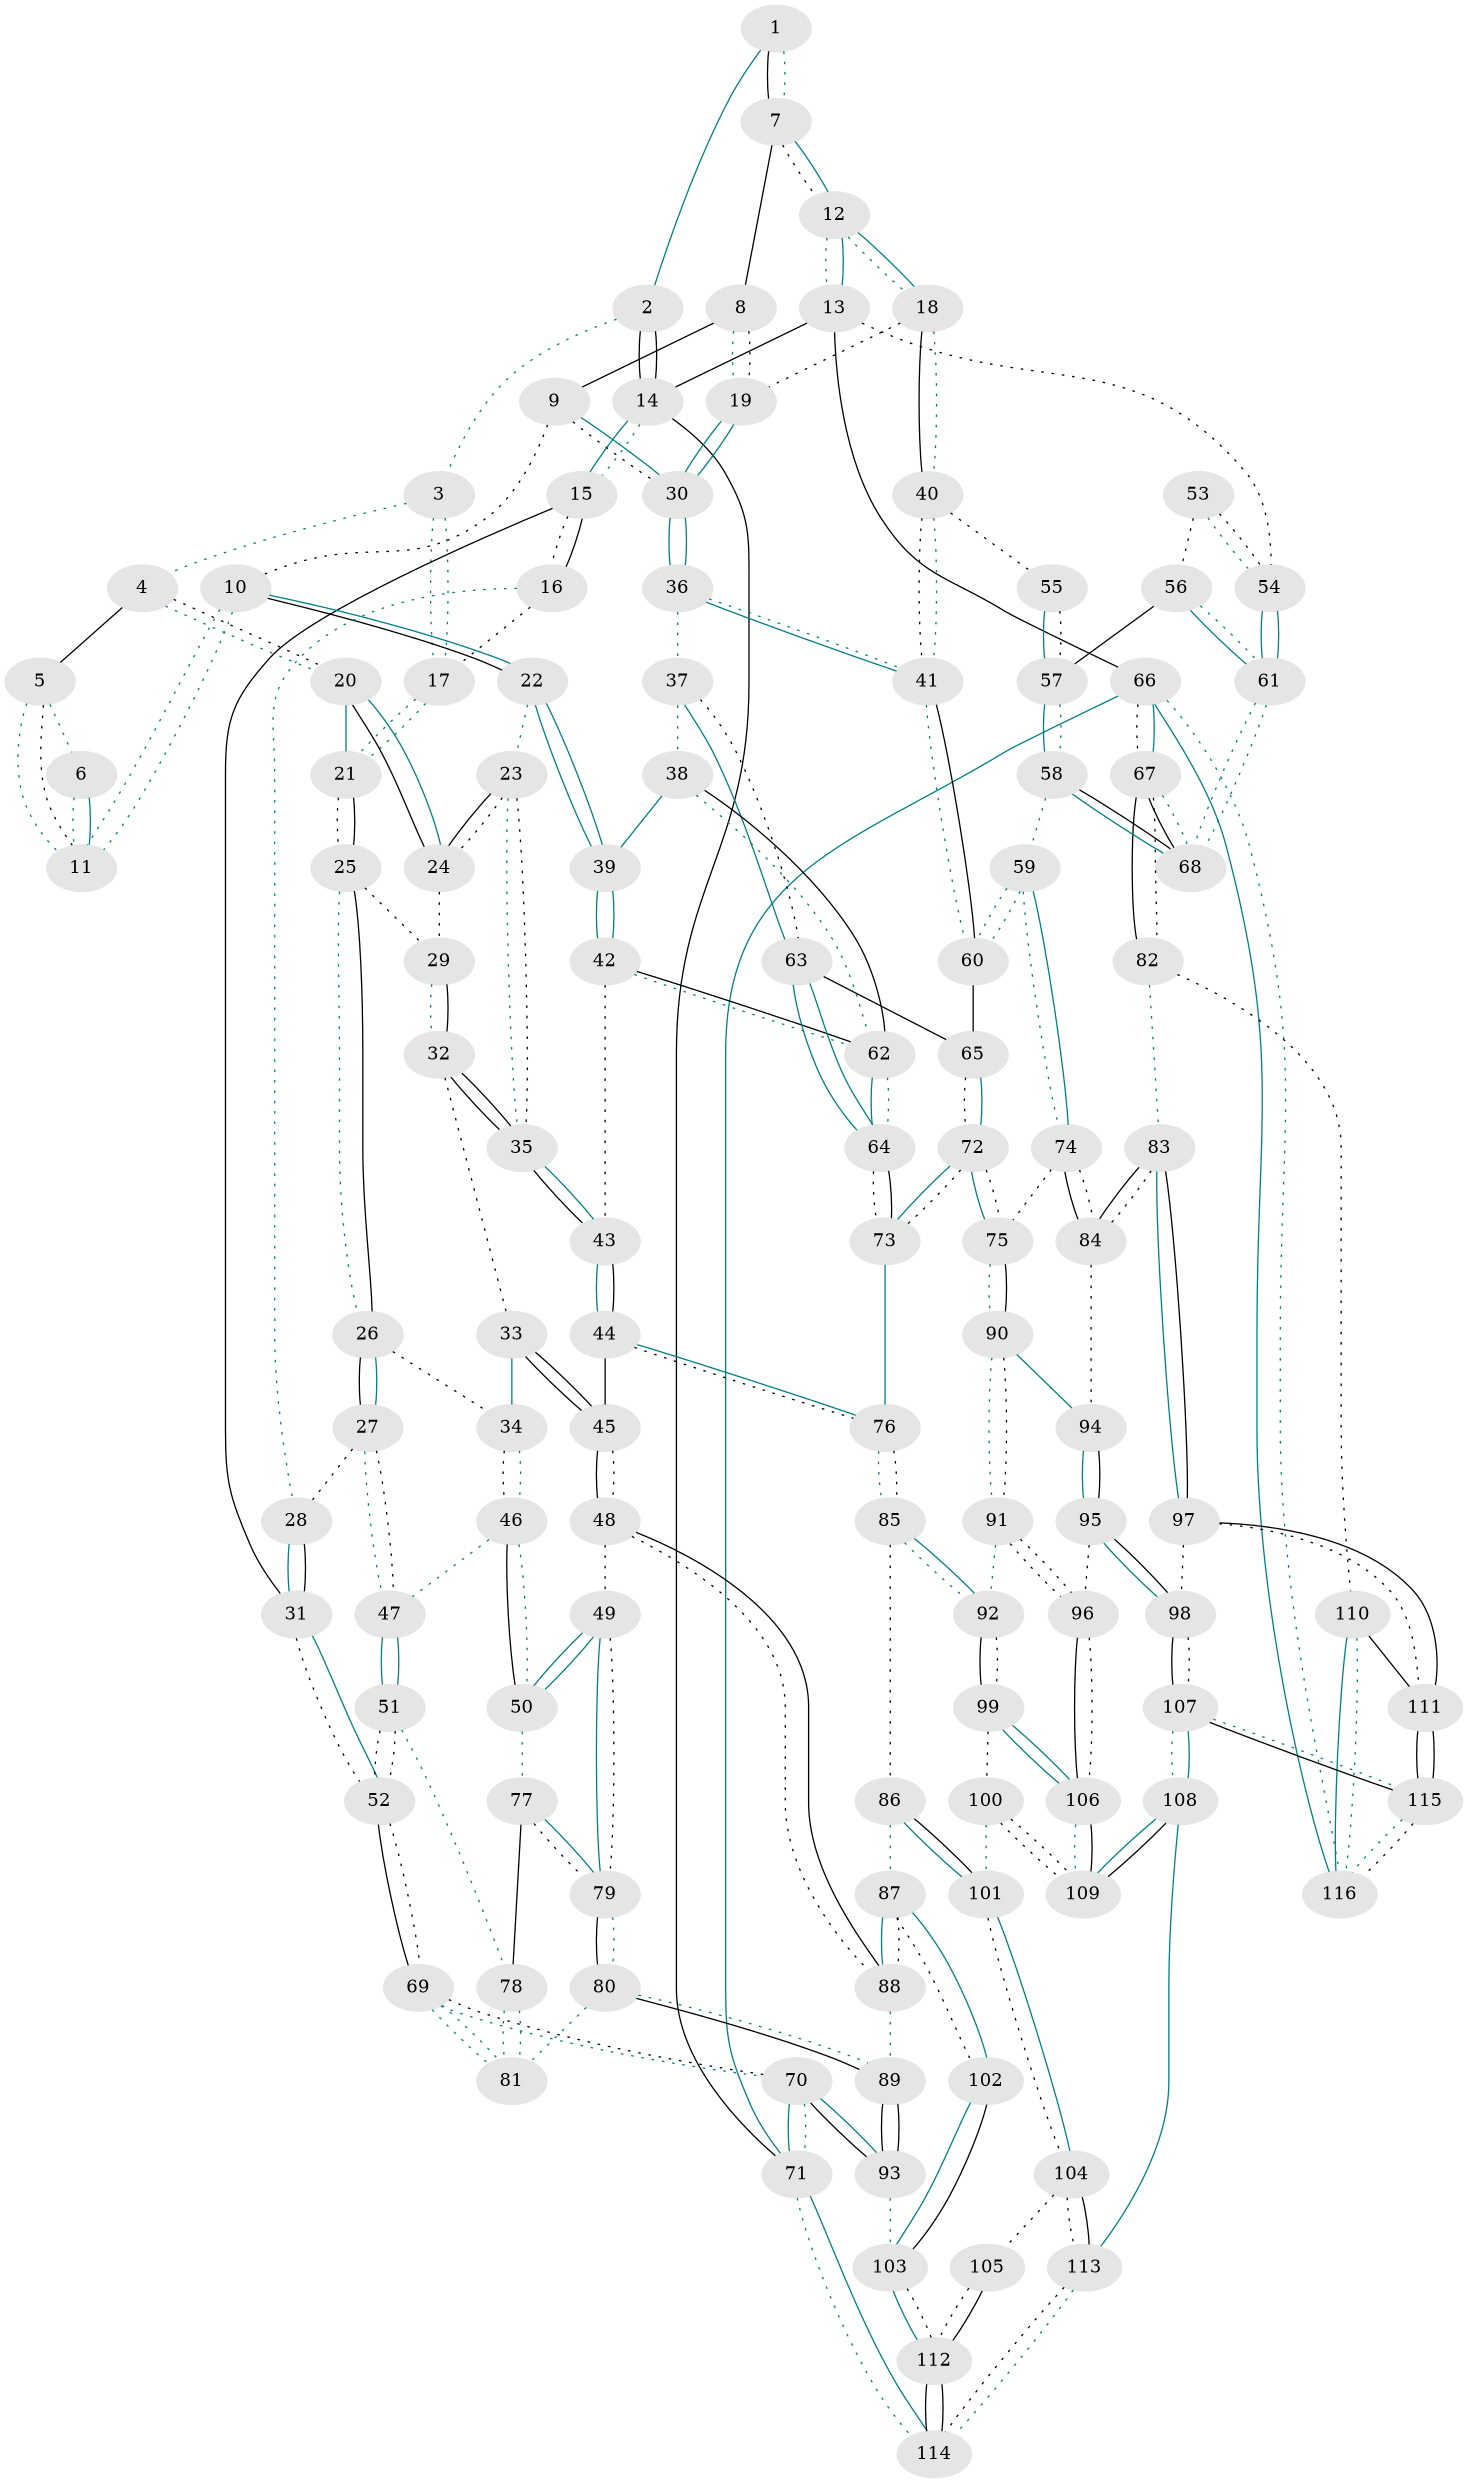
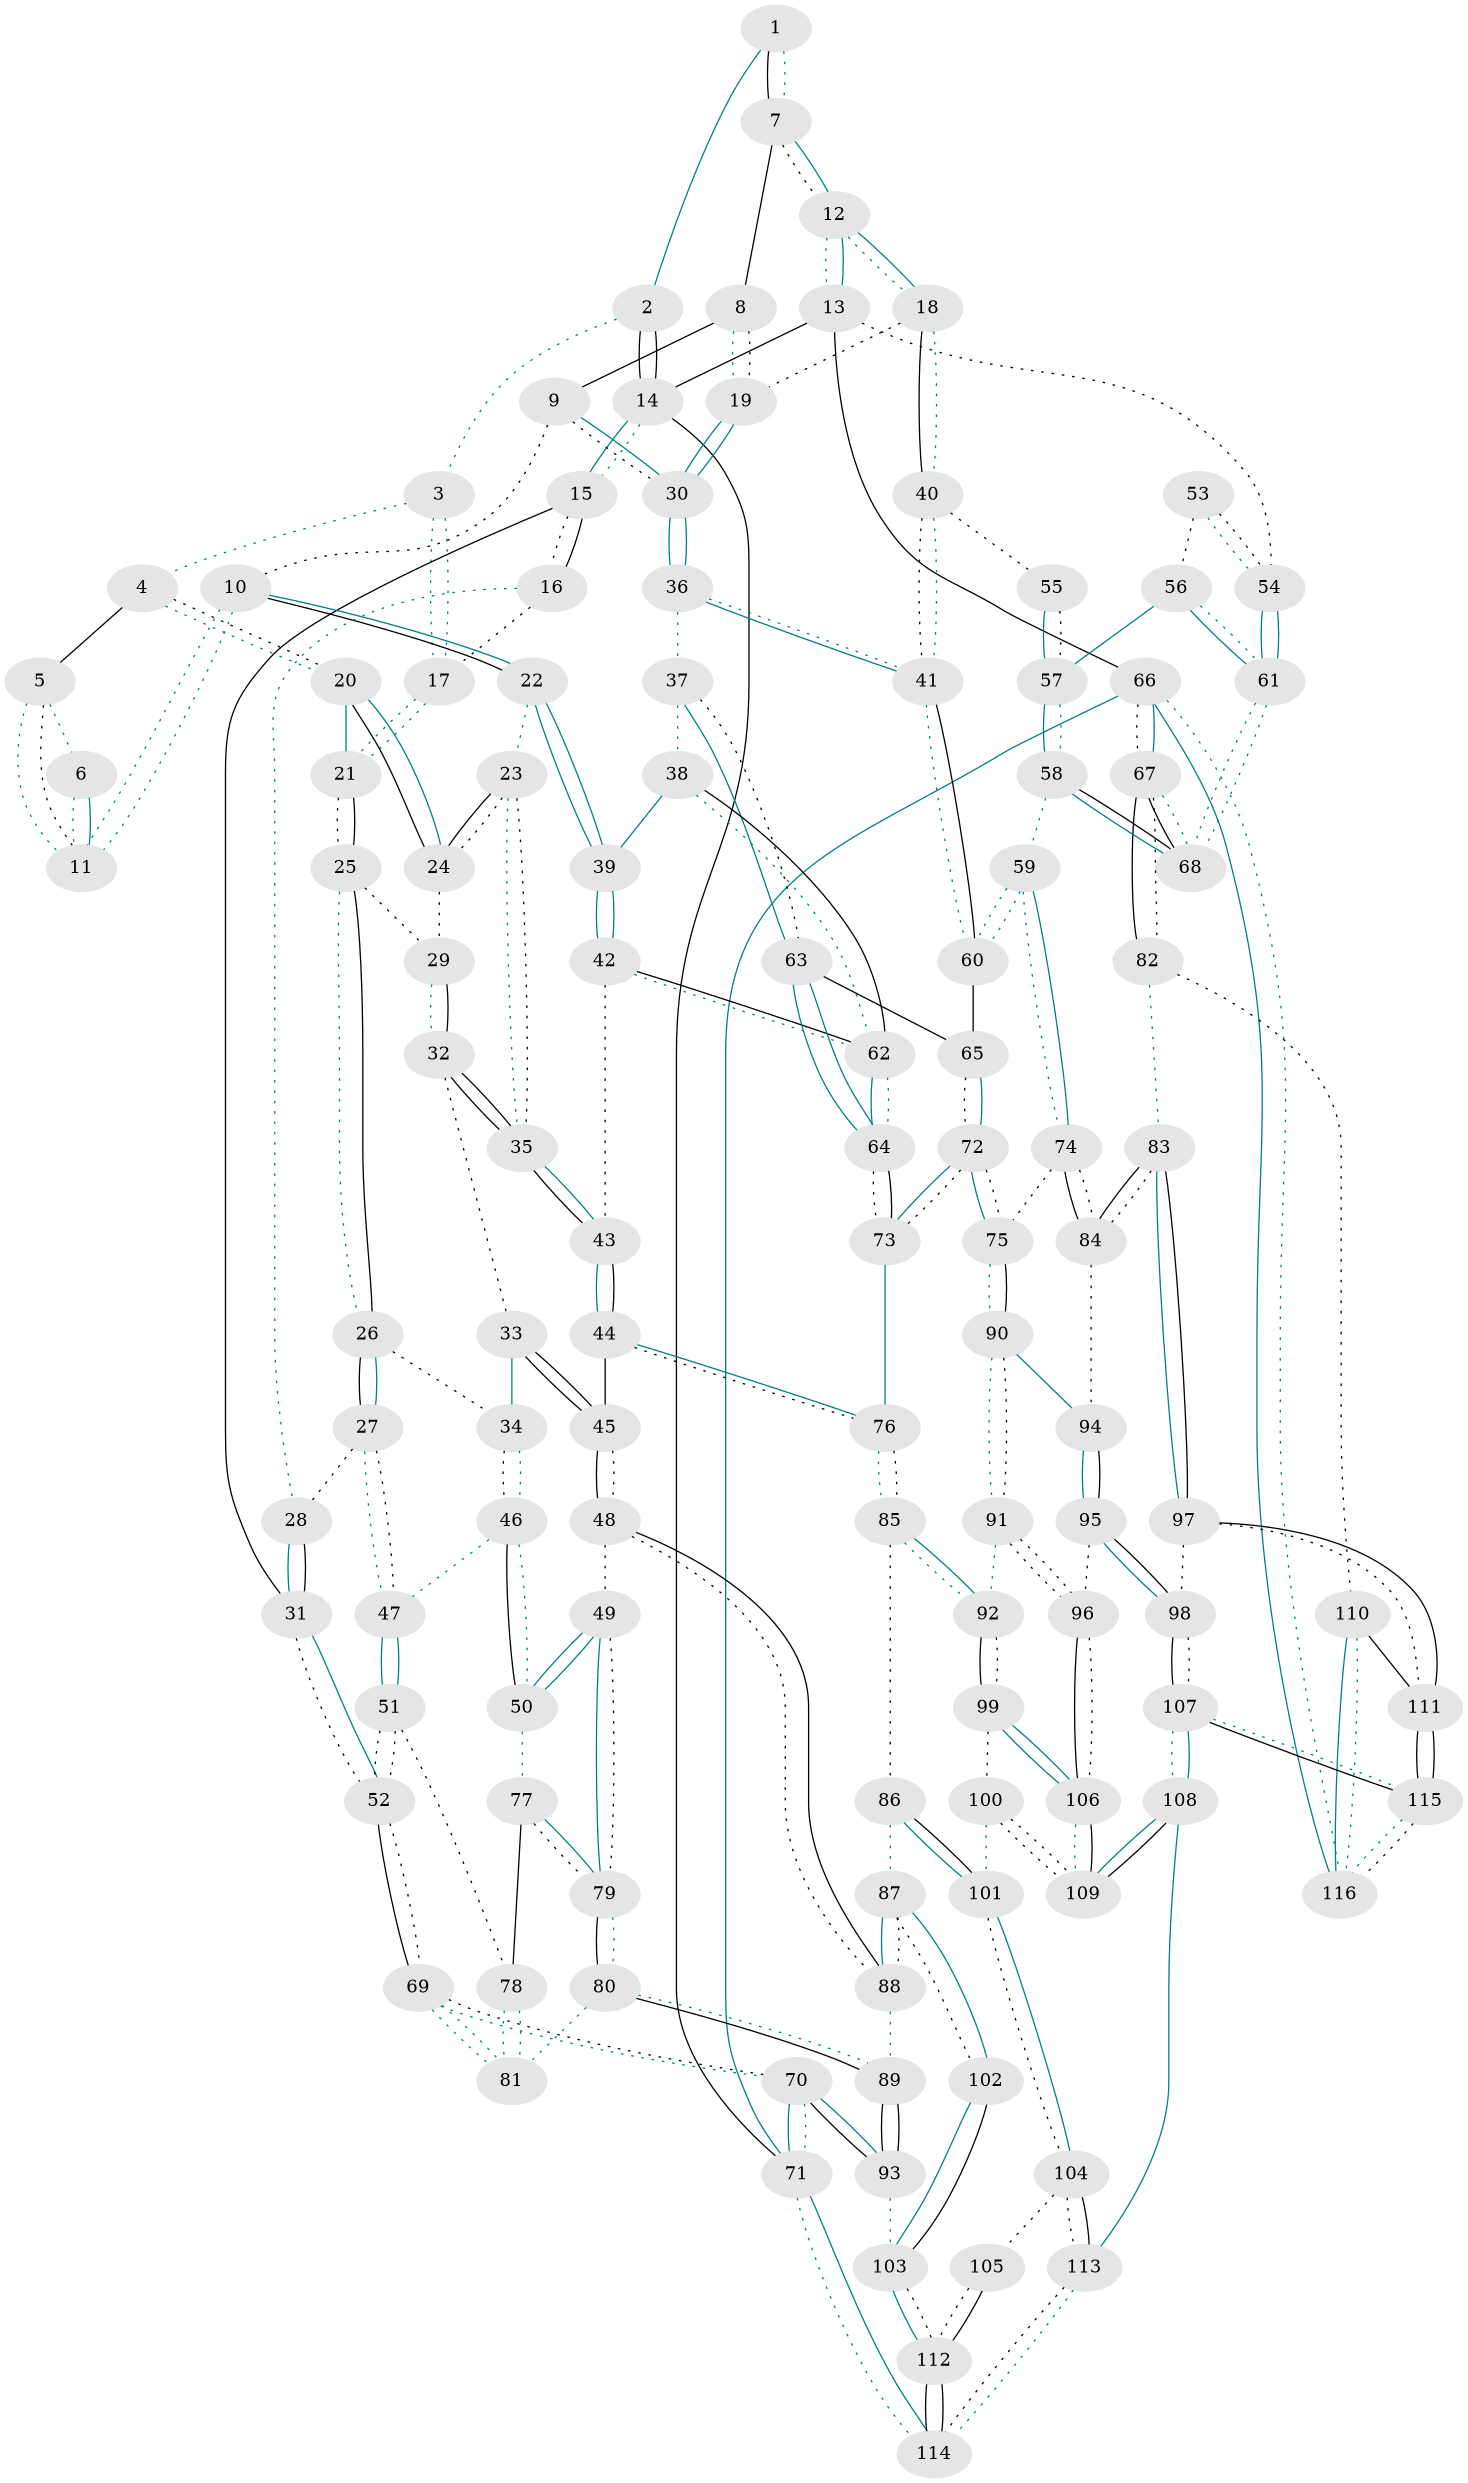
edge "56" -- "57": color black -> teal
edge "51" -- "78": color teal -> black
